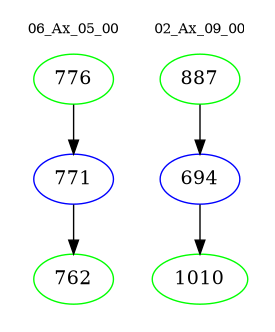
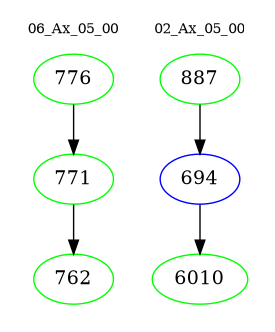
cluster "02_Ax_09_00": label "02_Ax_09_00" -> "02_Ax_05_00"
node "771": color blue -> green
node "1010": label "1010" -> "6010"
